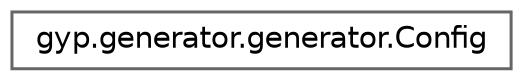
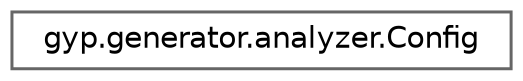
node "gyp.generator.generator.Config": label "gyp.generator.generator.Config" -> "gyp.generator.analyzer.Config"
